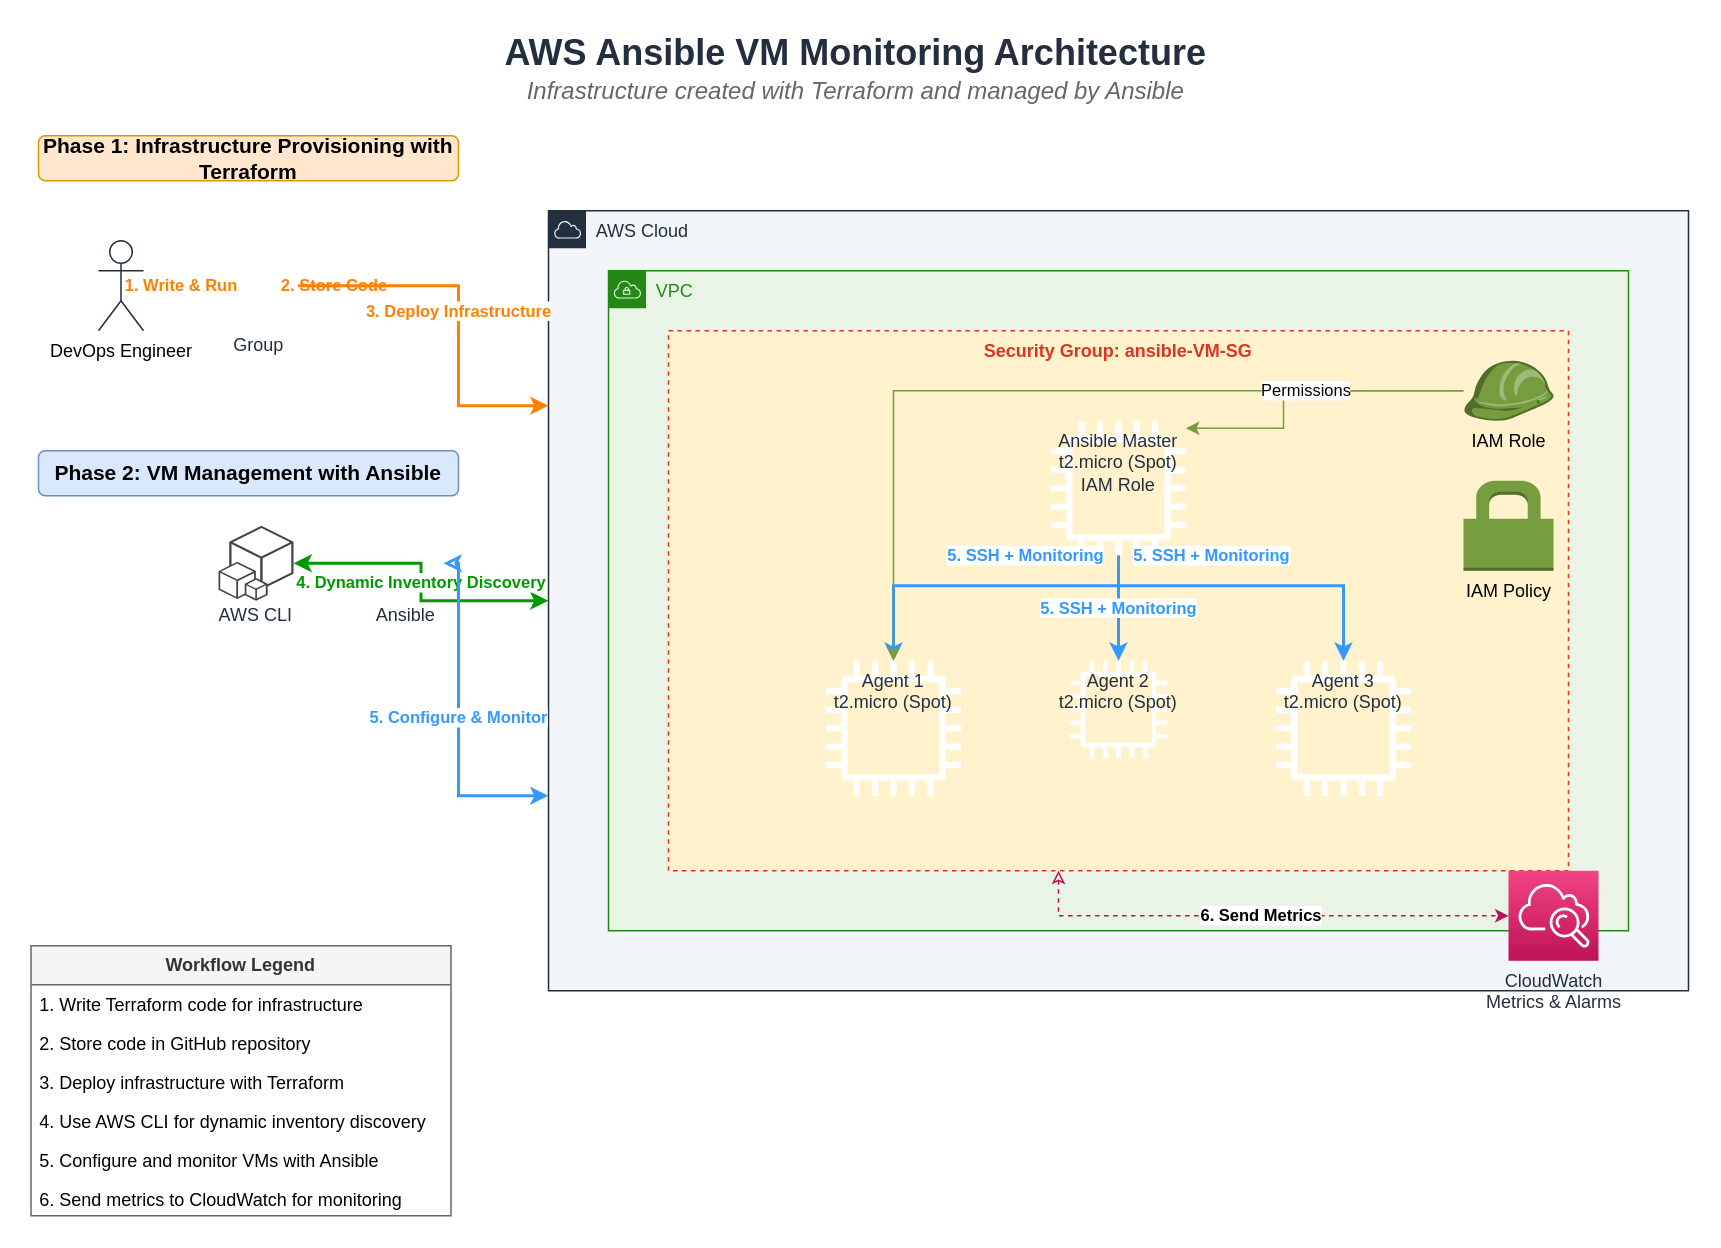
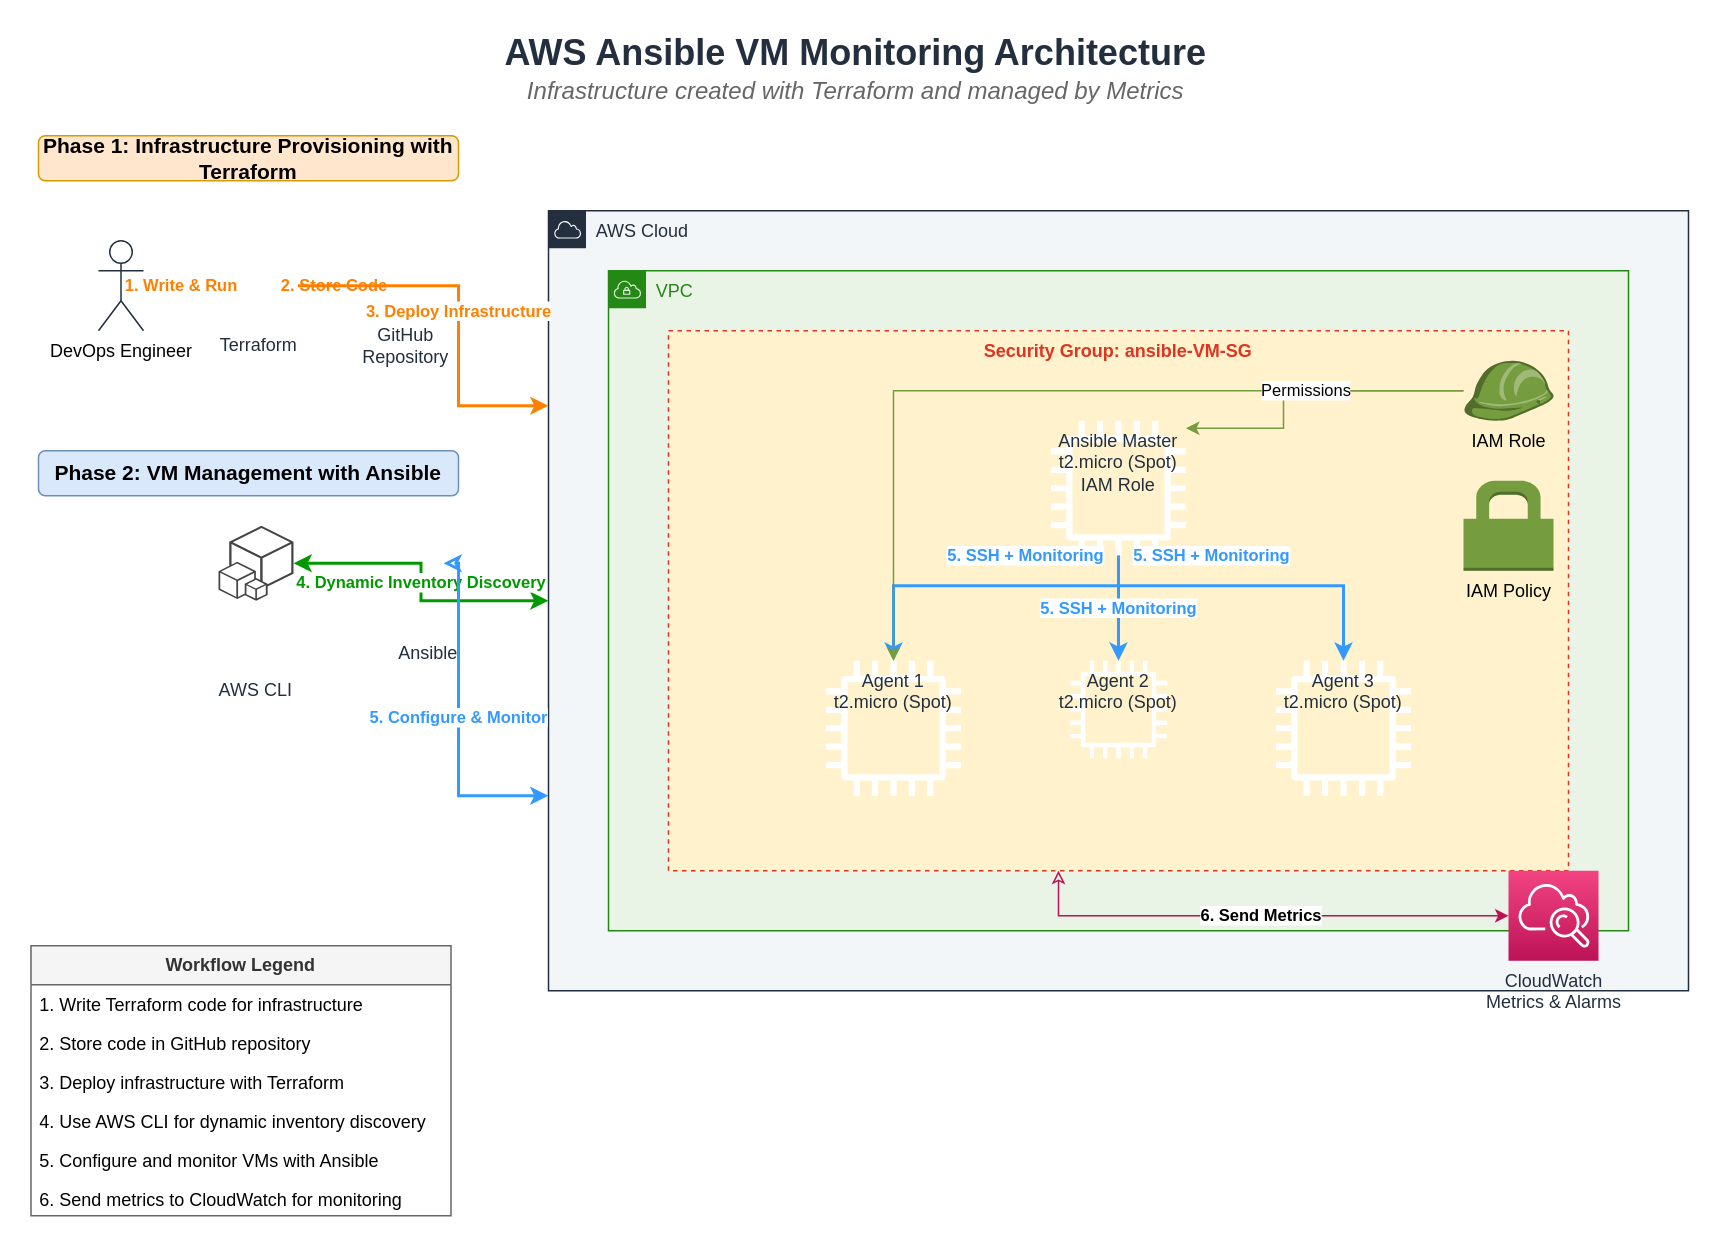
node "Infrastructure created with Terraform and managed by Ansible": label "Infrastructure created with Terraform and managed by Ansible" -> "Infrastructure created with Terraform and managed by Metrics"
node "Group": label "Group" -> "Terraform"
node "GitHub Repository": added
node "AWS CLI": moved (256, 616) -> (256, 691)
node "Ansible": moved (406, 616) -> (428, 653)
edge "Security Group: ansible-VM-SG" -- "CloudWatch Metrics & Alarms": style dashed -> solid
